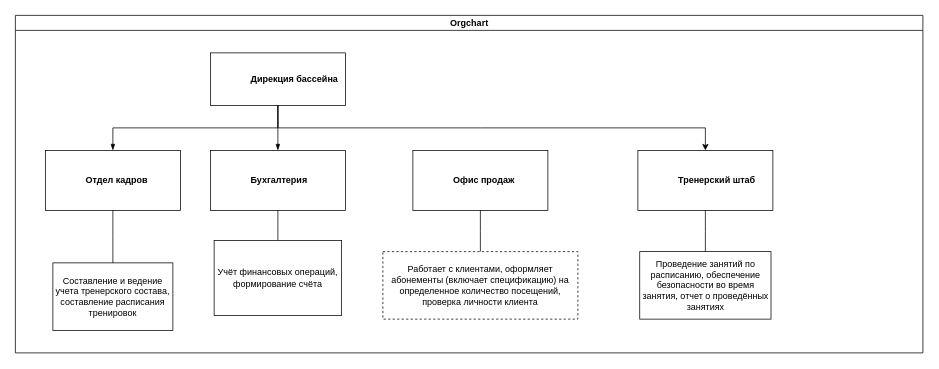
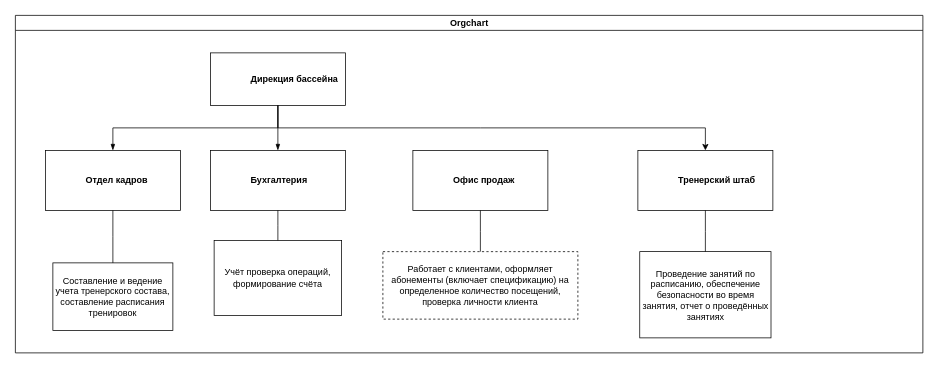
node "Учёт финансовых операций, формирование счёта": label "Учёт финансовых операций, формирование счёта" -> "Учёт проверка операций, формирование счёта"
node "Проведение занятий по расписанию, обеспечение безопасности во время занятия, отчет о проведённых занятиях": size 131x68 -> 131x86
